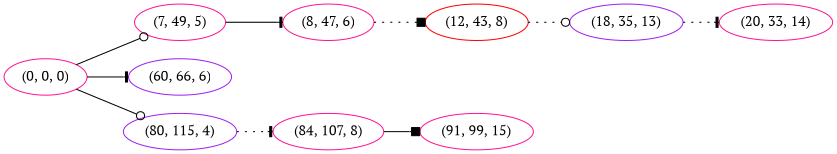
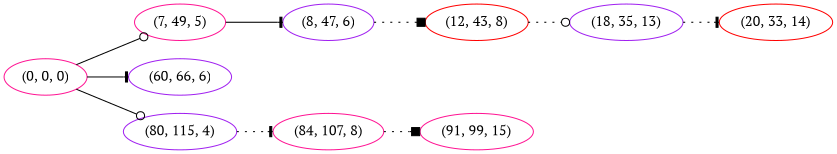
node "(8, 47, 6)": color deeppink -> purple
node "(20, 33, 14)": color deeppink -> red
edge "(84, 107, 8)" -> "(91, 99, 15)": style solid -> dotted
